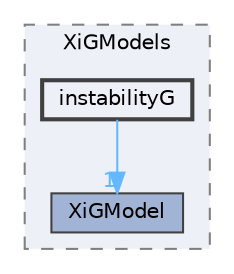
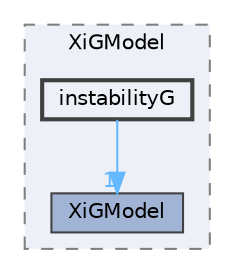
cluster "XiGModels": label "XiGModels" -> "XiGModel"
